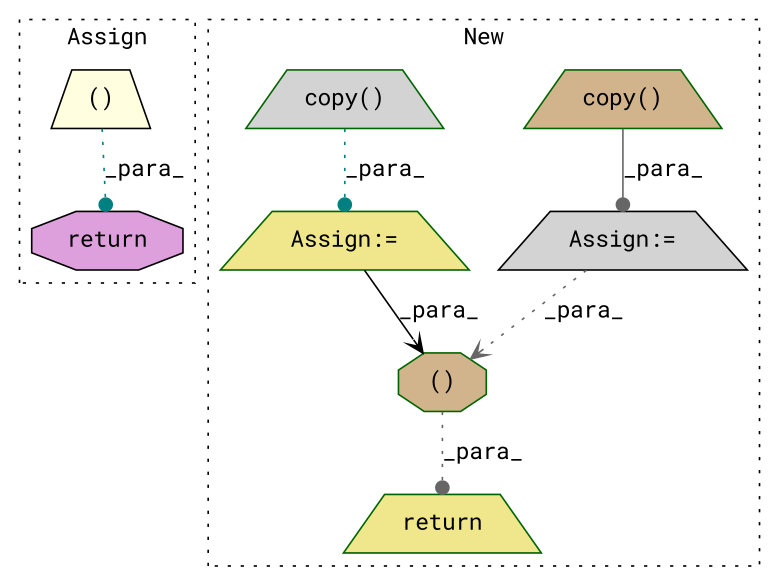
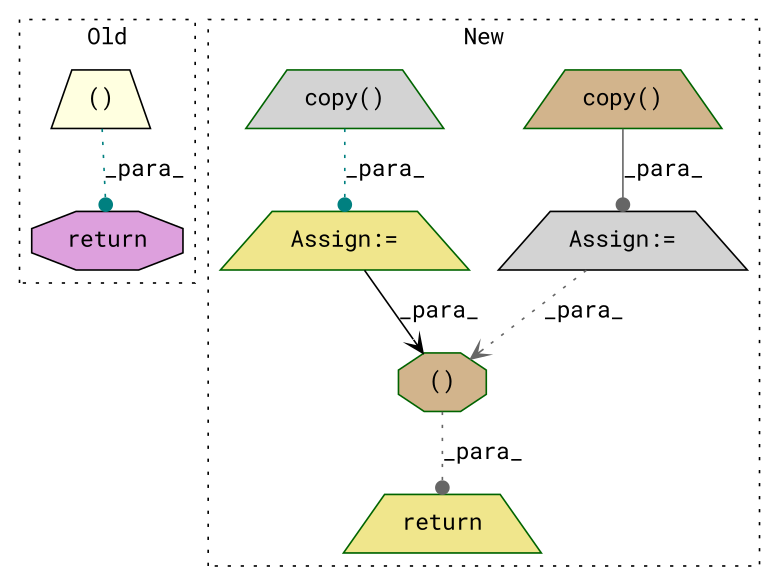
cluster "Assign": label "Assign" -> "Old"
